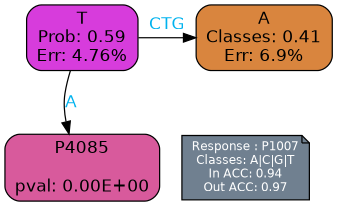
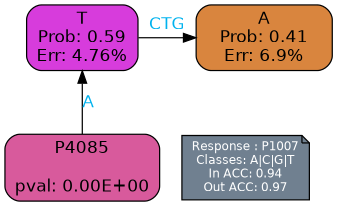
node "A Classes: 0.41 Err: 6.9%": label "A Classes: 0.41 Err: 6.9%" -> "A Prob: 0.41 Err: 6.9%"
edge "T Prob: 0.59 Err: 4.76%" -> "P4085 pval: 0.00E+00": reversed
